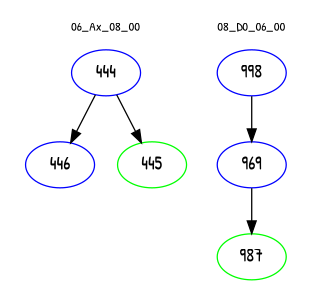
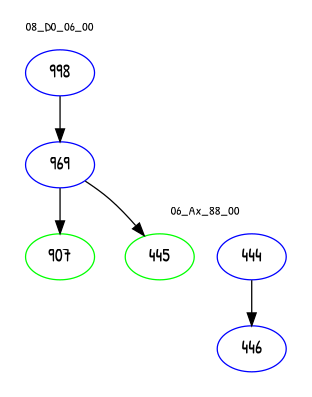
cluster "06_Ax_08_00": label "06_Ax_08_00" -> "06_Ax_88_00"
edge "444" -> "445": now "969" -> "445"
node "987": label "987" -> "907"
